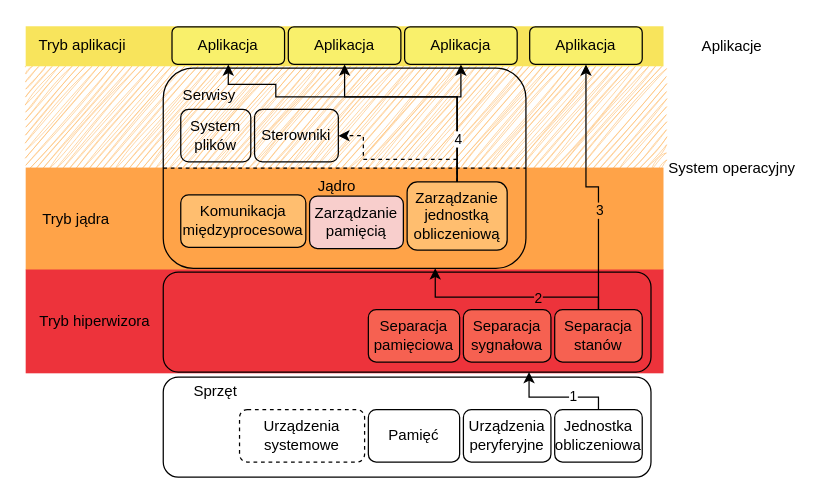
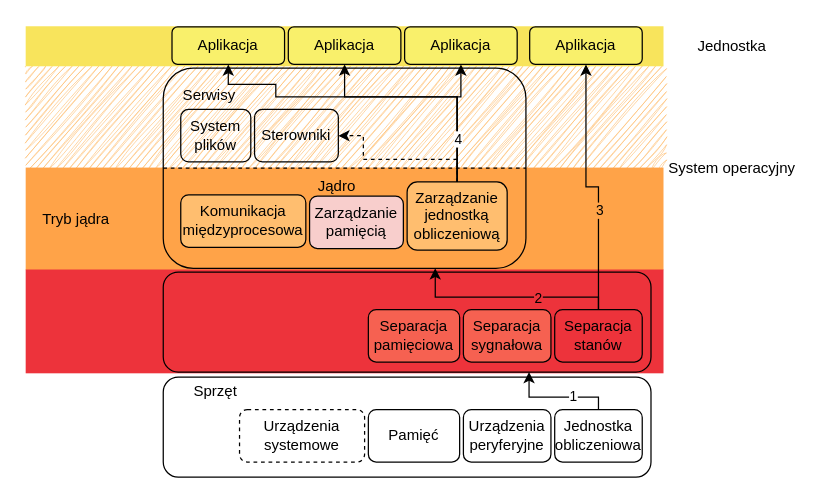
node "Tryb aplikacji": removed
node "Aplikacje": label "Aplikacje" -> "Jednostka"
node "Tryb hiperwizora": removed
node "Separacja stanów": fillcolor #f66151 -> #ed333b
